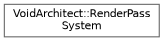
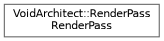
node "VoidArchitect::RenderPass System": label "VoidArchitect::RenderPass System" -> "VoidArchitect::RenderPass RenderPass"
